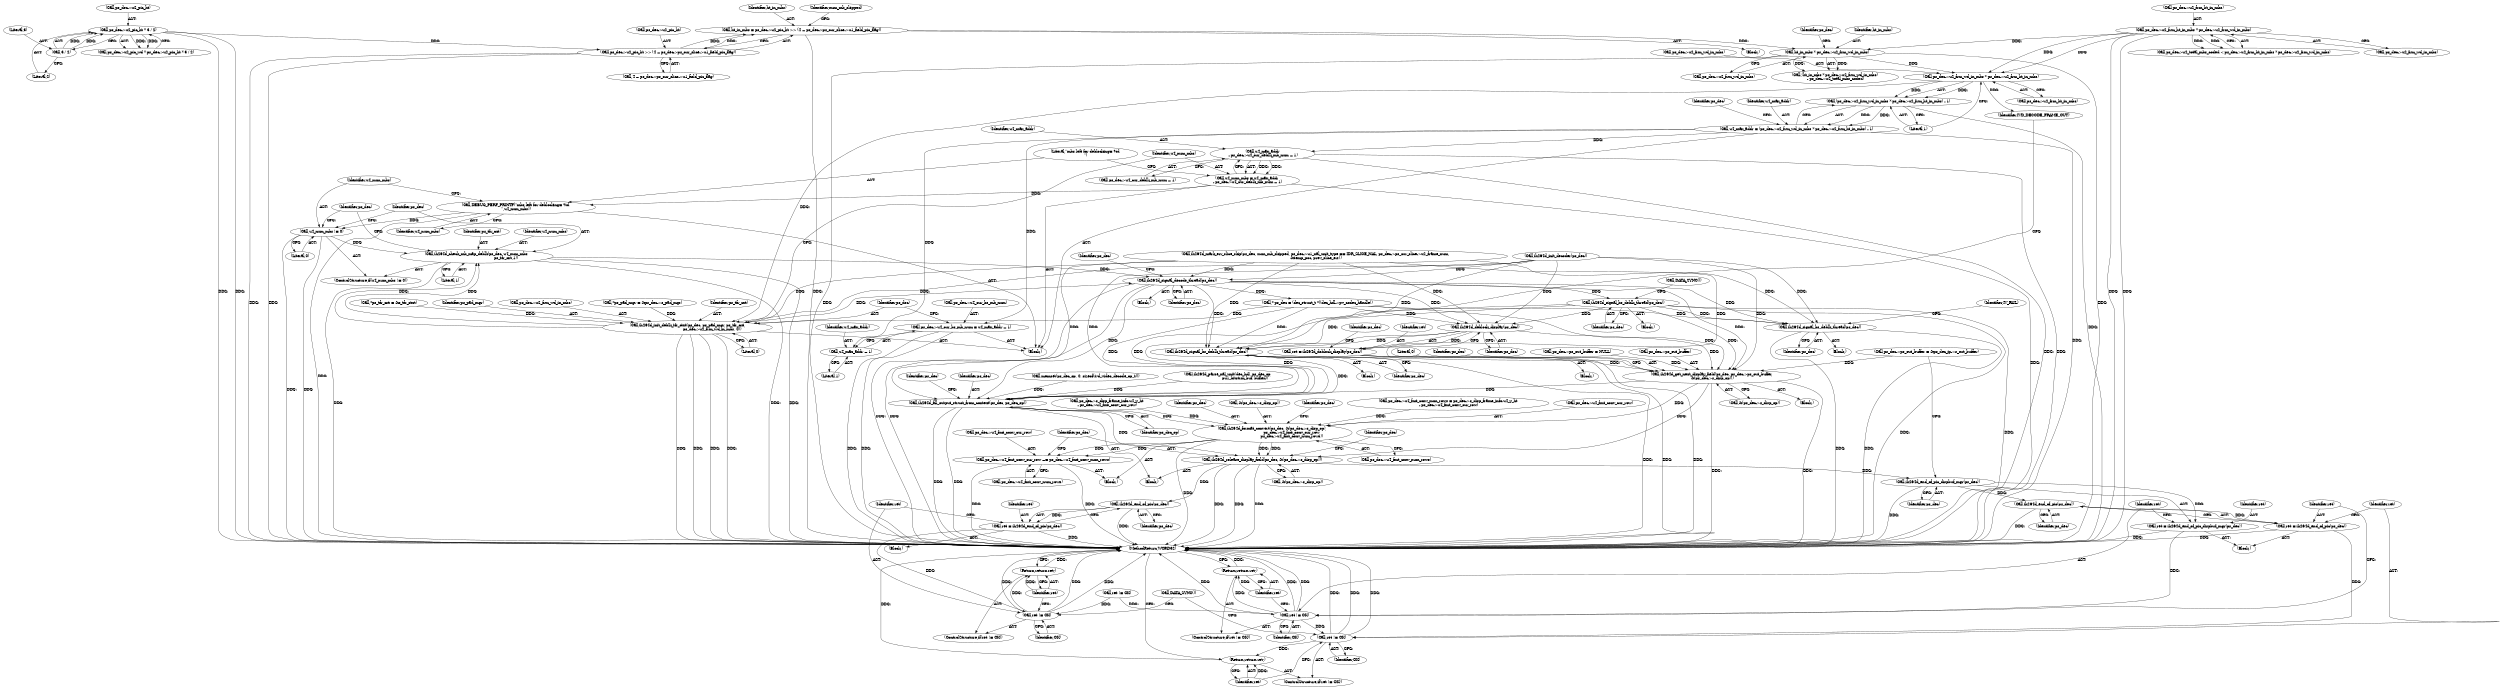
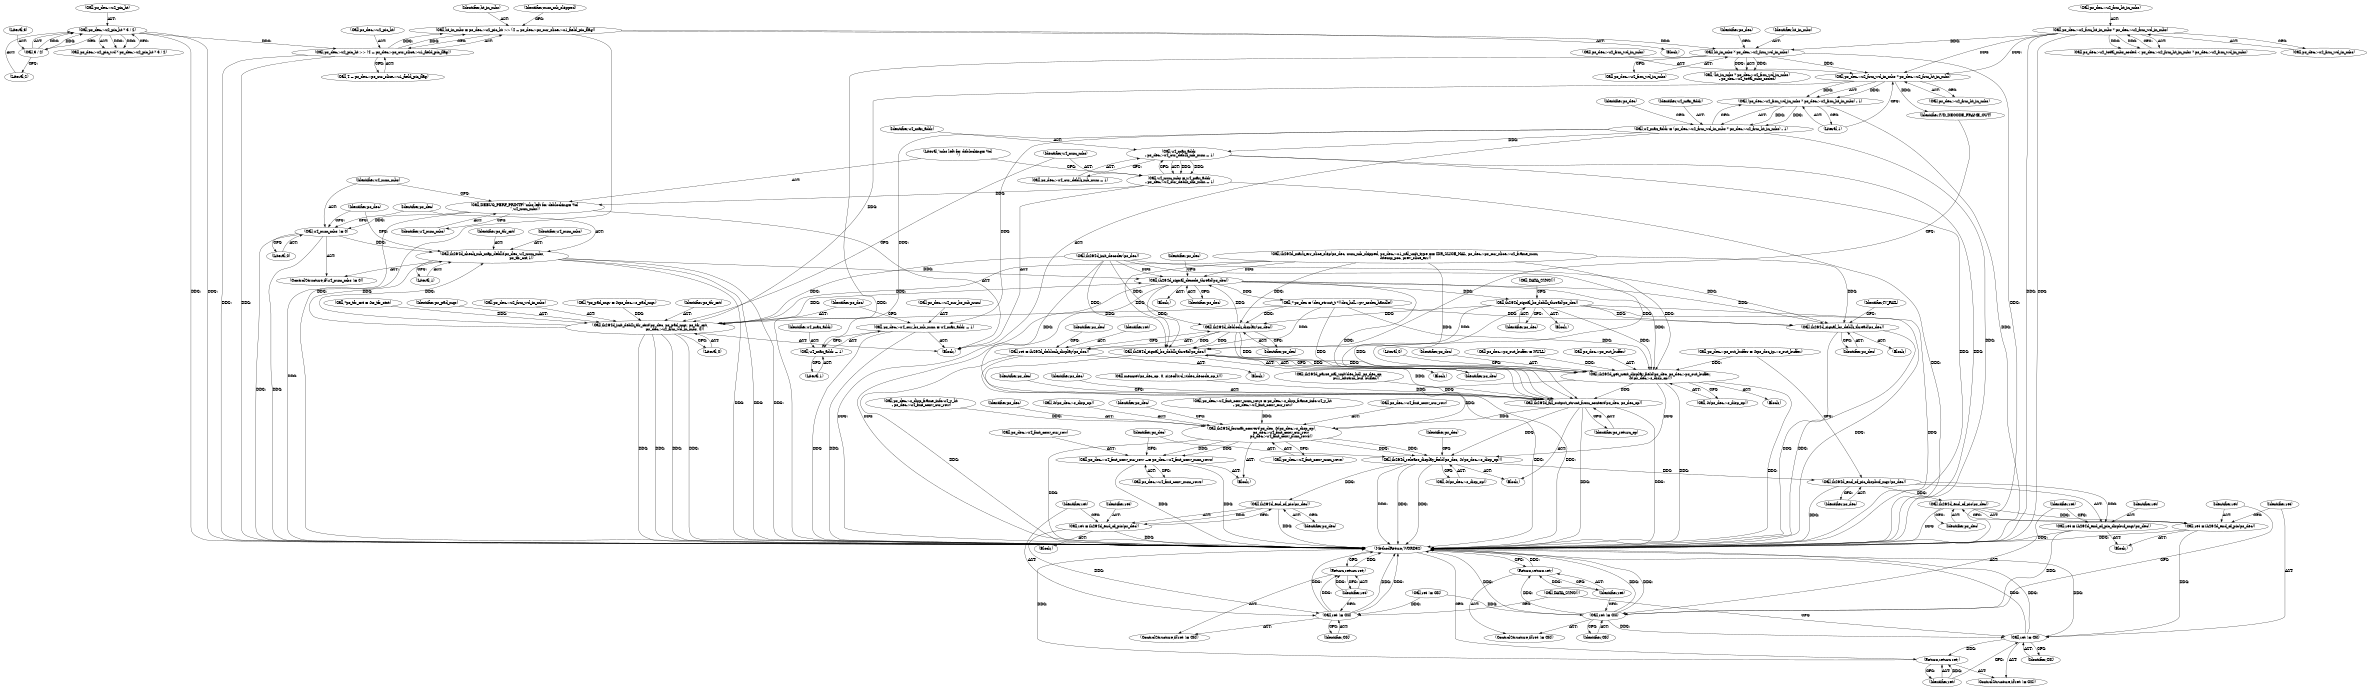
edge "(Call,ih264d_signal_decode_thread(ps_dec))" -> "(Call,ih264d_deblock_display(ps_dec))": reversed
node "(Identifier,ps_dec_op)": label "(Identifier,ps_dec_op)" -> "(Identifier,ps_return_op)"
